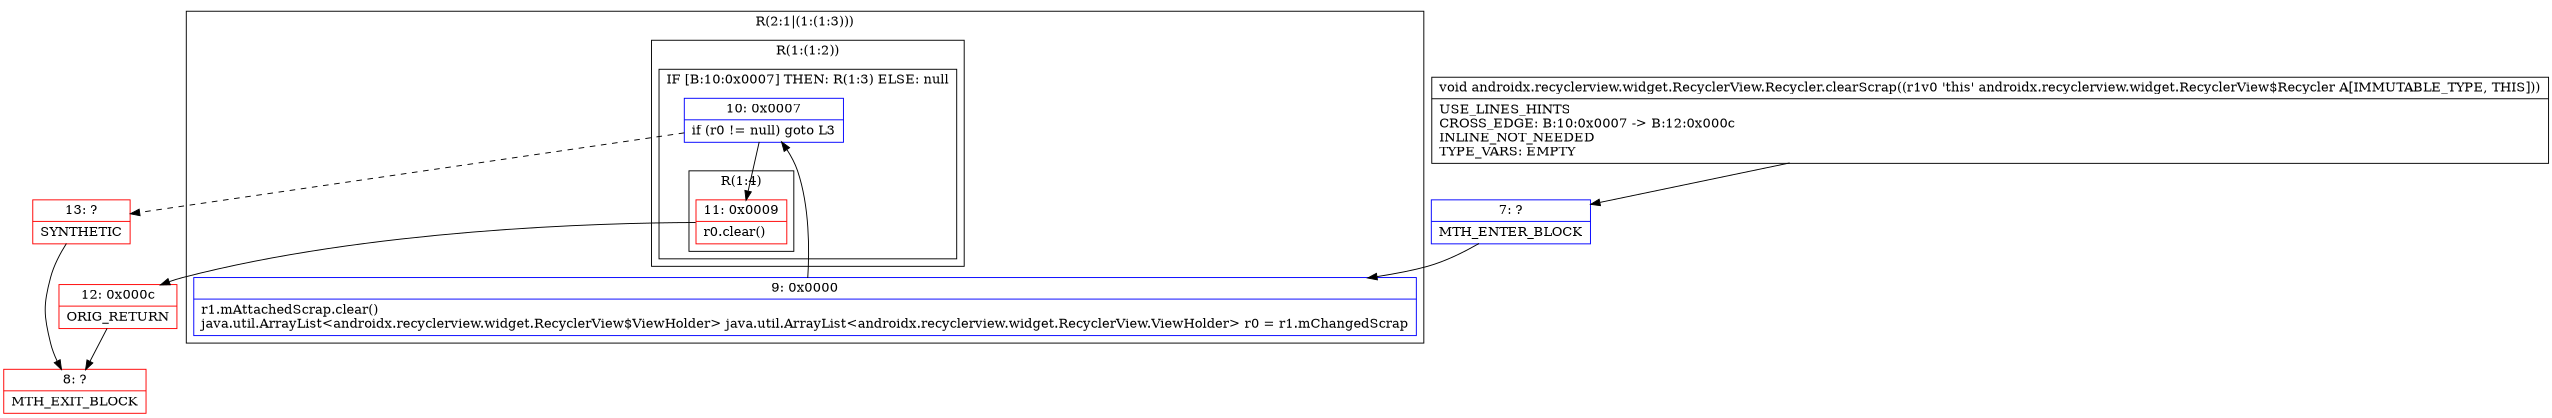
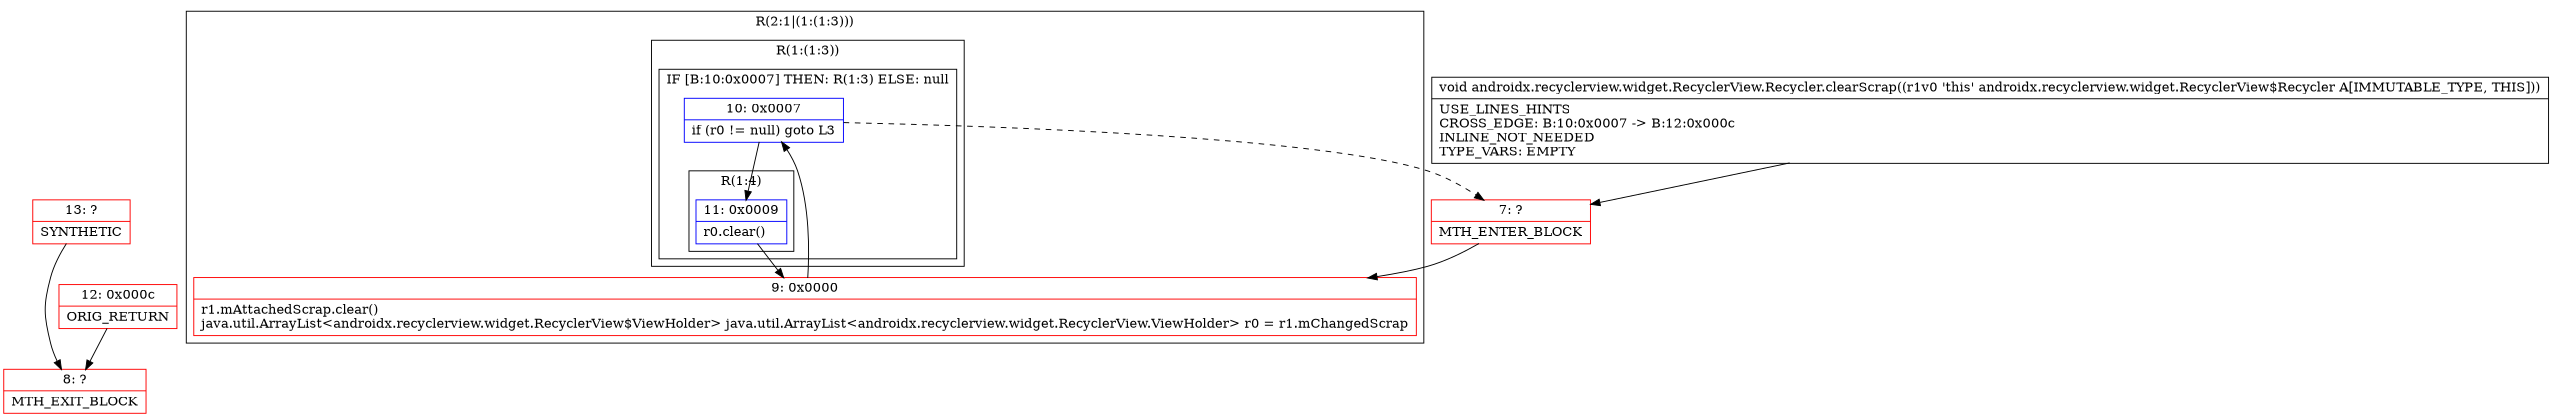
cluster "R(1:(1:2))": label "R(1:(1:2))" -> "R(1:(1:3))"
edge "10: 0x0007" -> "13: ?": now "10: 0x0007" -> "7: ?"
node "11: 0x0009": color red -> blue
node "7: ?": color blue -> red
edge "11: 0x0009" -> "12: 0x000c": now "11: 0x0009" -> "9: 0x0000"
node "9: 0x0000": color blue -> red
